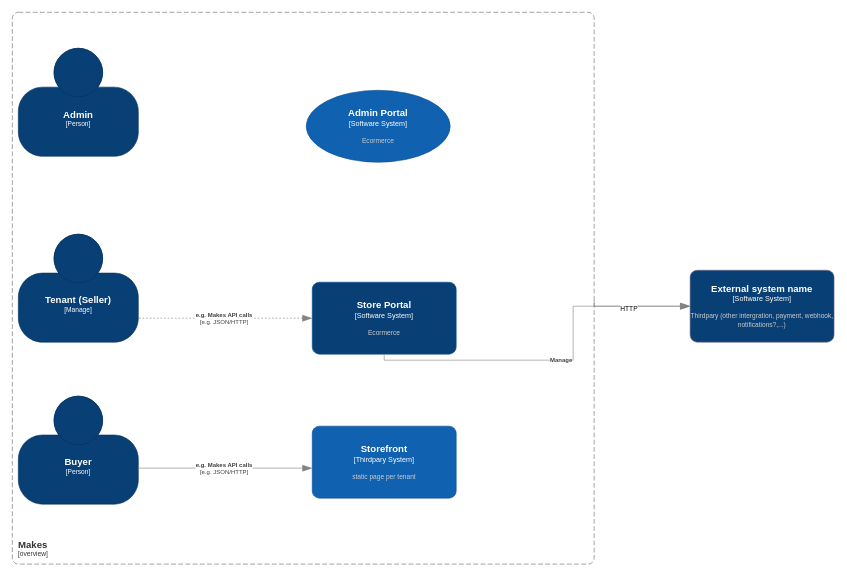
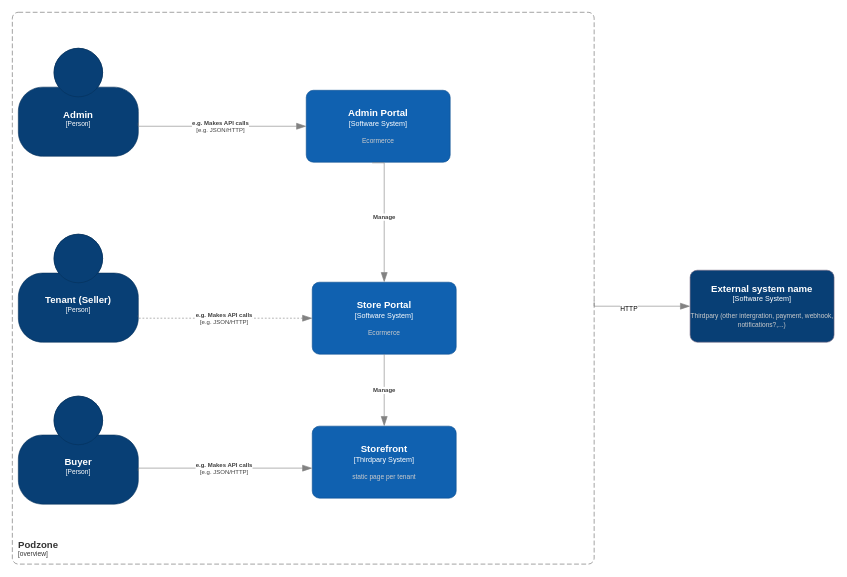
edge "Admin [Person]" -> "Admin Portal [Software System] Ecormerce": added, label "e.g. Makes API calls [e.g. JSON/HTTP]"
node "Admin Portal [Software System] Ecormerce": shape ellipse -> rounded rectangle
edge "Admin Portal [Software System] Ecormerce" -> "Store Portal [Software System] Ecormerce": added, label "Manage"
node "Tenant (Seller) [Manage]": label "Tenant (Seller) [Manage]" -> "Tenant (Seller) [Person]"
node "Store Portal [Software System] Ecormerce": fillcolor #083f75 -> #1061b0
edge "Store Portal [Software System] Ecormerce" -> "External system name [Software System] Thirdpary (other intergration, payment, webhook, notifications?,...)": now "Store Portal [Software System] Ecormerce" -> "Storefront [Thirdpary System] static page per tenant"
node "Makes [overview]": label "Makes [overview]" -> "Podzone [overview]"
